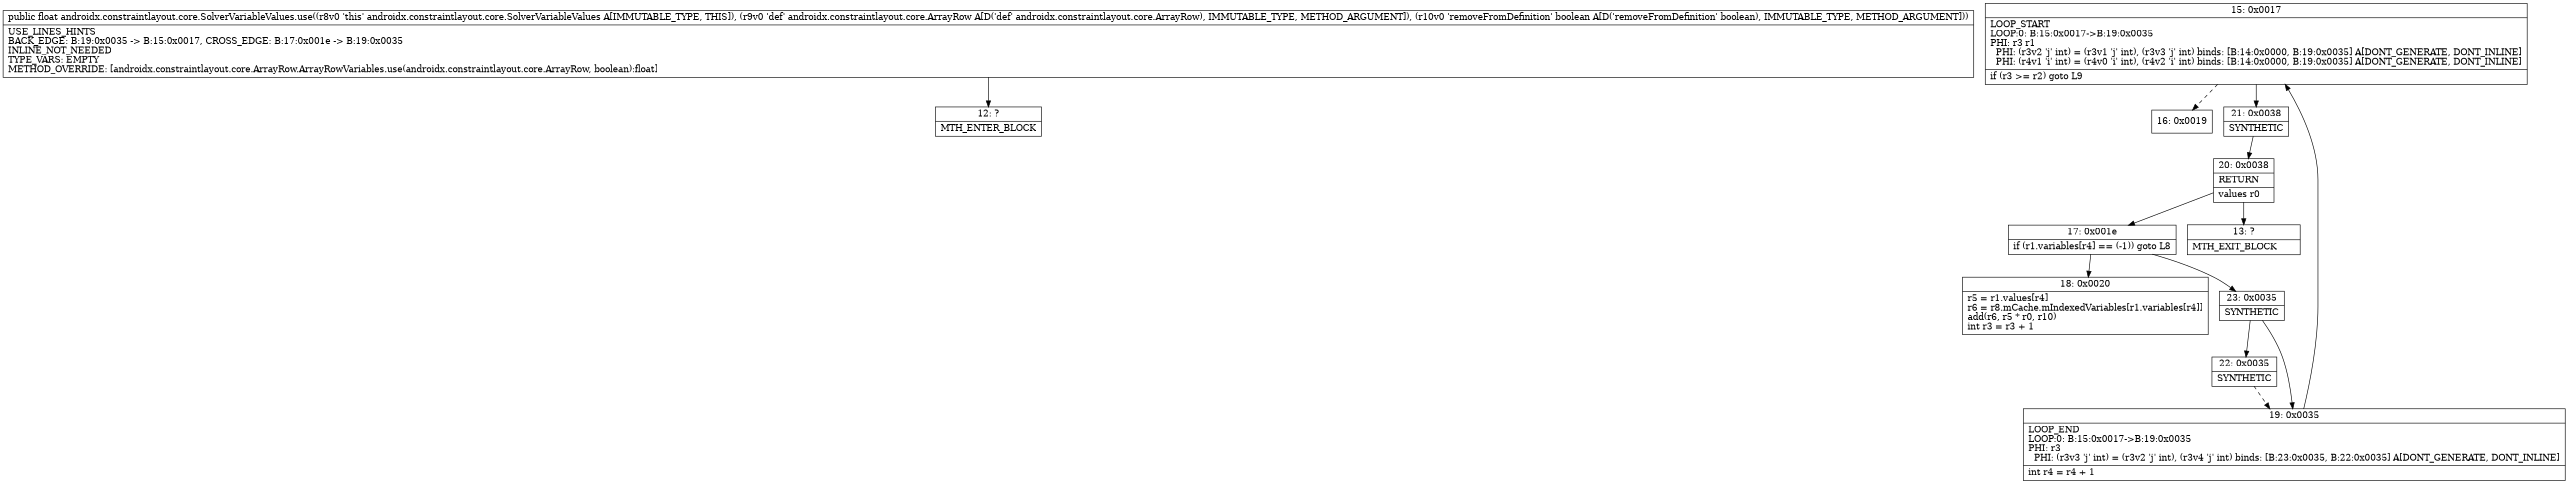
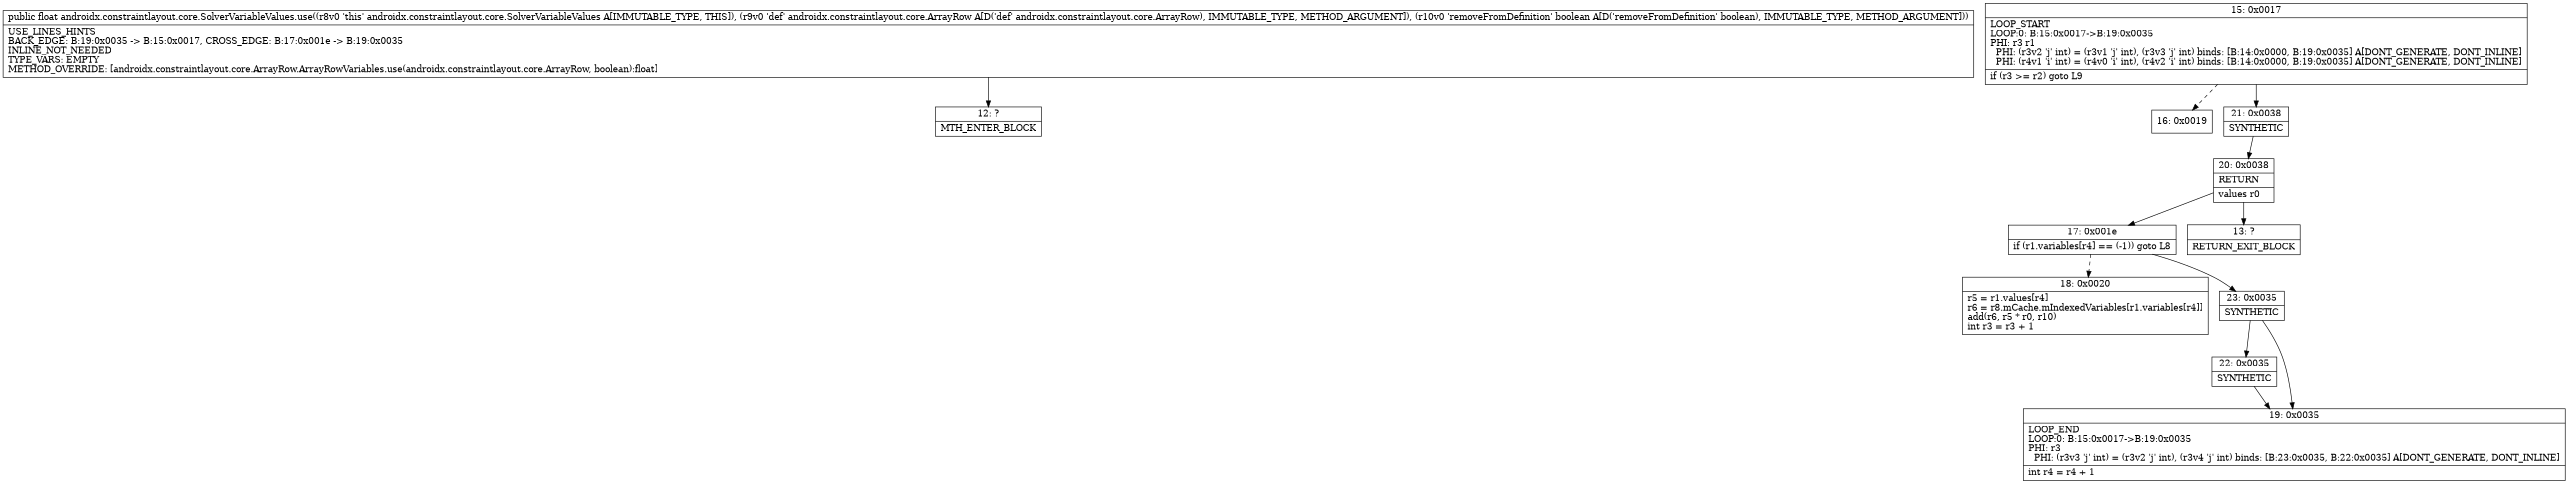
node "13: ?": text "MTH_EXIT_BLOCK" -> "RETURN_EXIT_BLOCK"
edge "19: 0x0035" -> "15: 0x0017": removed
edge "17: 0x001e" -> "18: 0x0020": style solid -> dashed
edge "22: 0x0035" -> "19: 0x0035": style dashed -> solid
